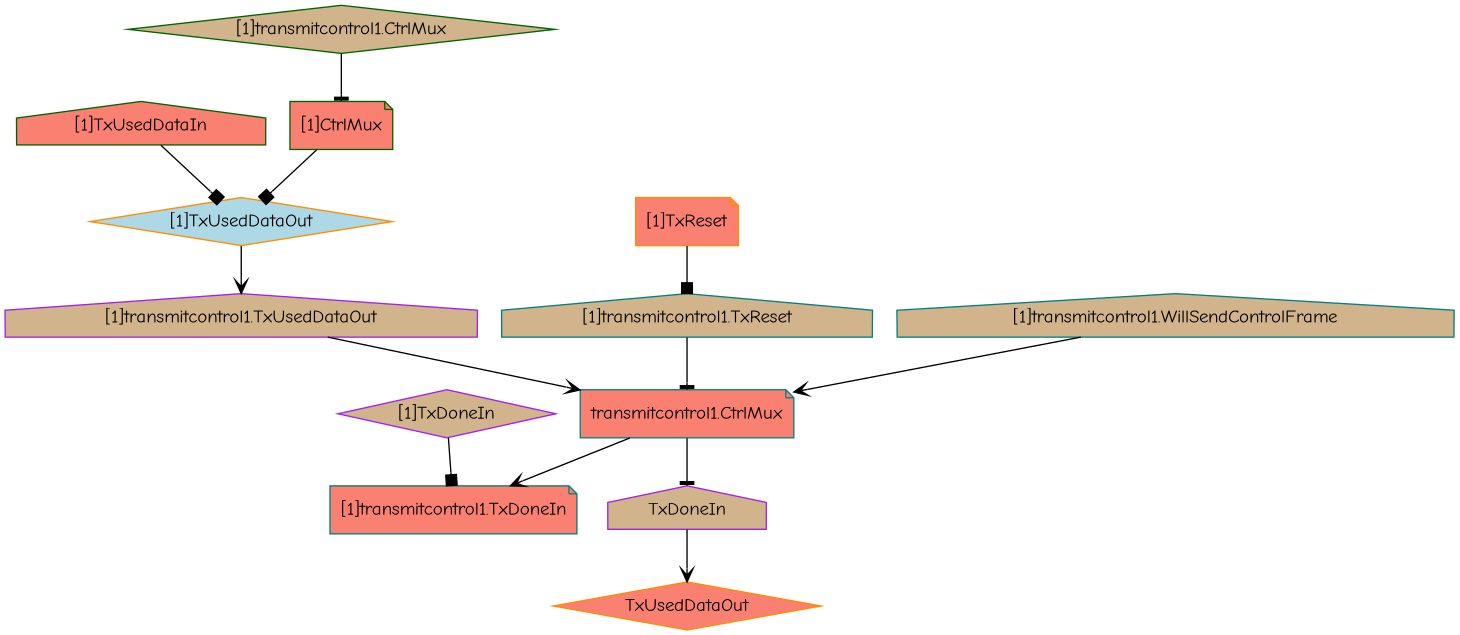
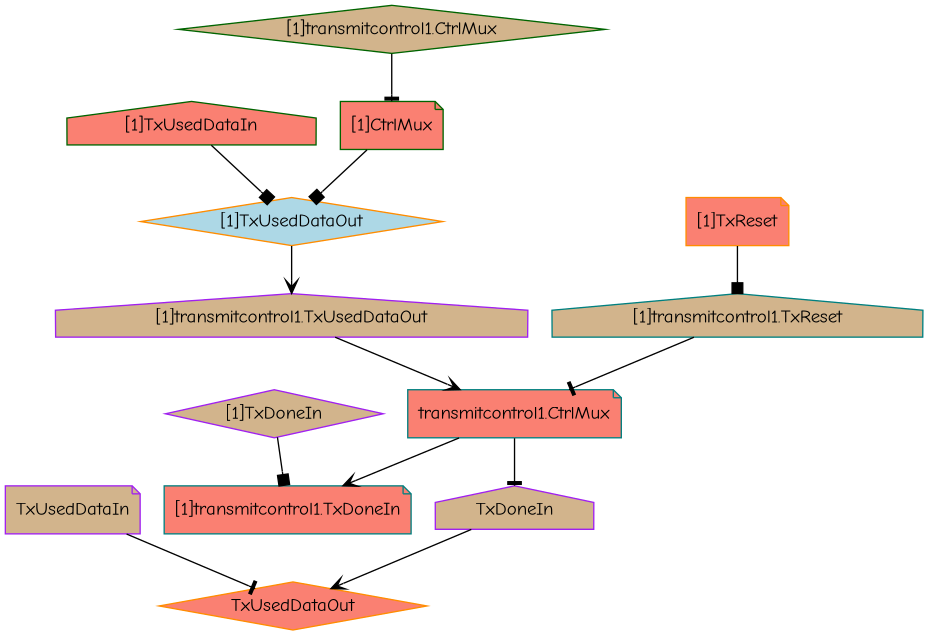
node "[1]transmitcontrol1.WillSendControlFrame": removed
node "TxUsedDataIn": added
